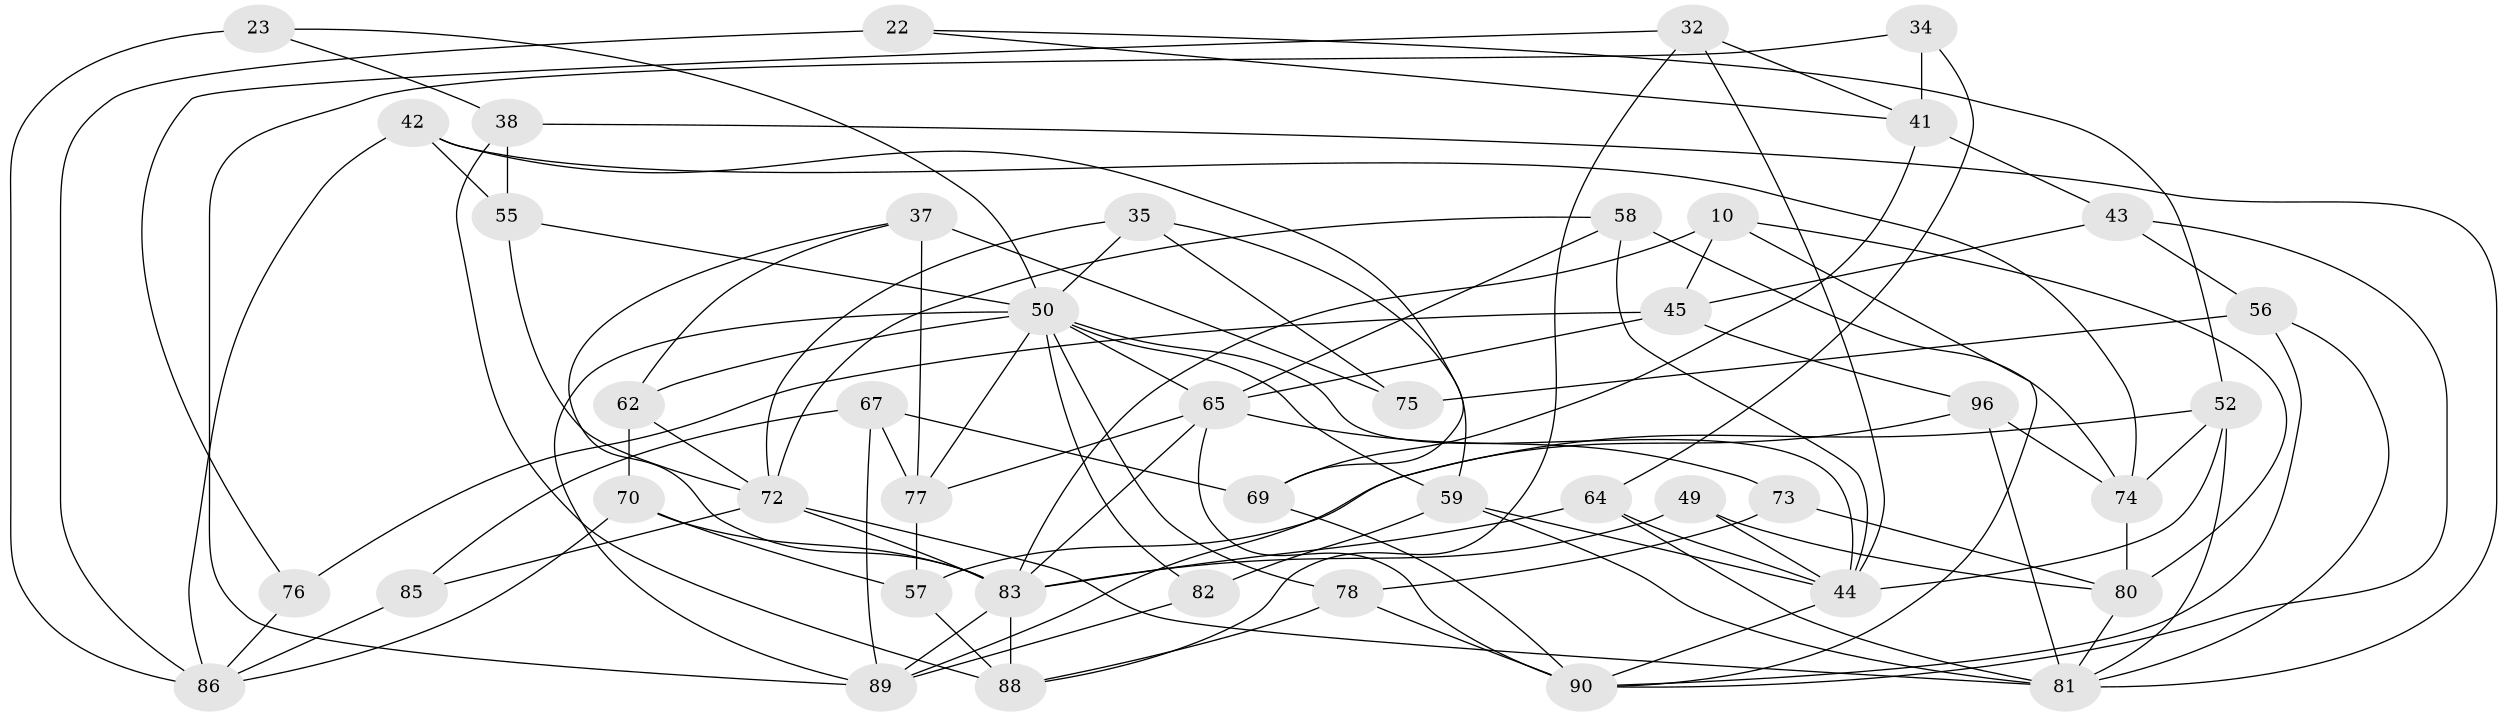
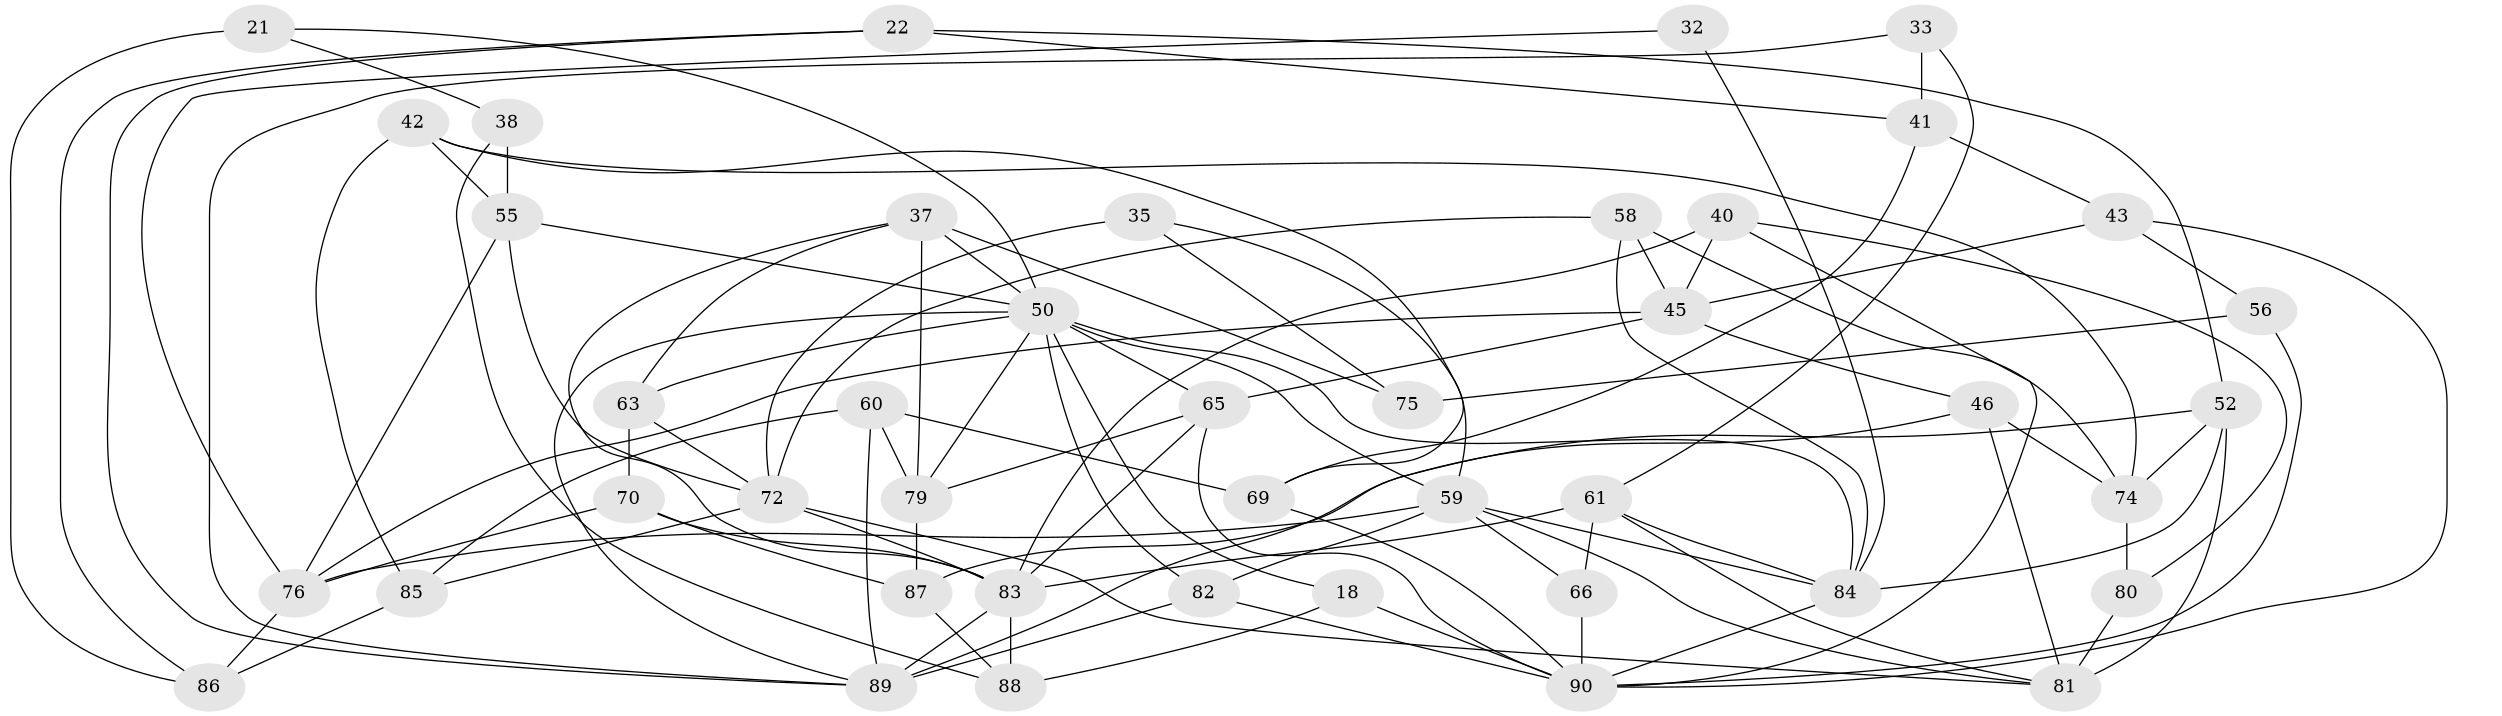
node "23": label "23" -> "21"
node "34": label "34" -> "33"
edge "32" -- "41": removed
edge "38" -- "81": removed
node "10": label "10" -> "40"
edge "35" -- "50": now "37" -- "50"
edge "58" -- "65": now "58" -- "45"
edge "22" -- "89": added
edge "42" -- "86": now "42" -- "85"
edge "55" -- "76": added
node "62": label "62" -> "63"
node "67": label "67" -> "60"
node "96": label "96" -> "46"
edge "32" -- "88": removed
node "77": label "77" -> "79"
node "64": label "64" -> "61"
node "49": removed
node "73": removed
edge "59" -- "76": added
edge "56" -- "81": removed
node "57": label "57" -> "87"
node "78": label "78" -> "18"
node "66": added
node "44": label "44" -> "84"
edge "70" -- "86": now "70" -- "76"
edge "82" -- "90": added
